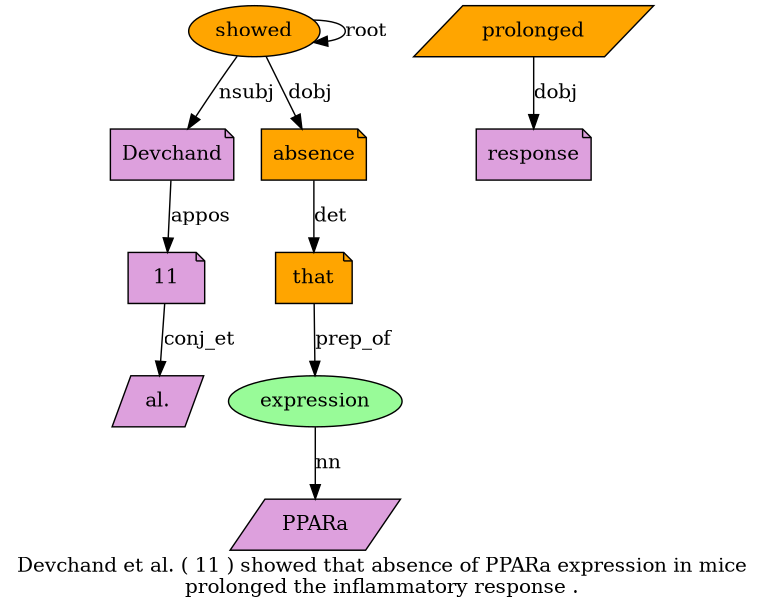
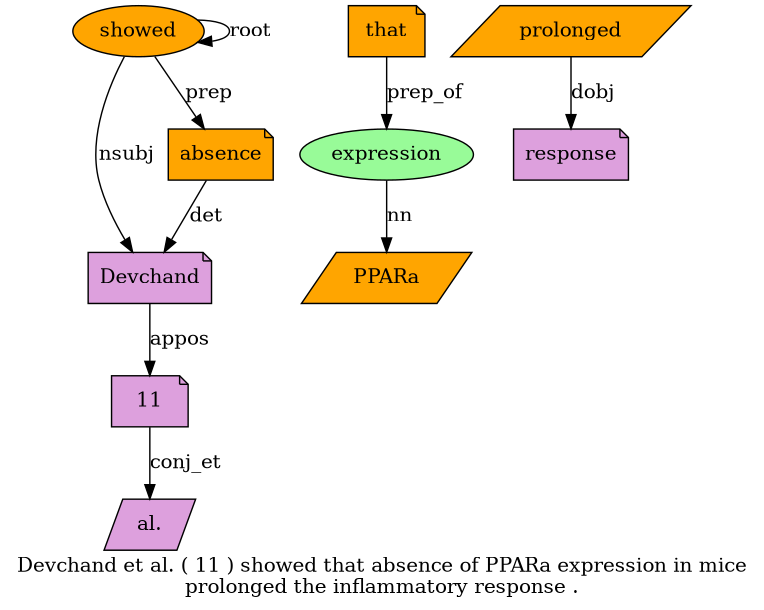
edge "showed" -> "absence": label "dobj" -> "prep"
edge "absence" -> "that": now "absence" -> "Devchand"
node "PPARa": fillcolor plum -> orange
